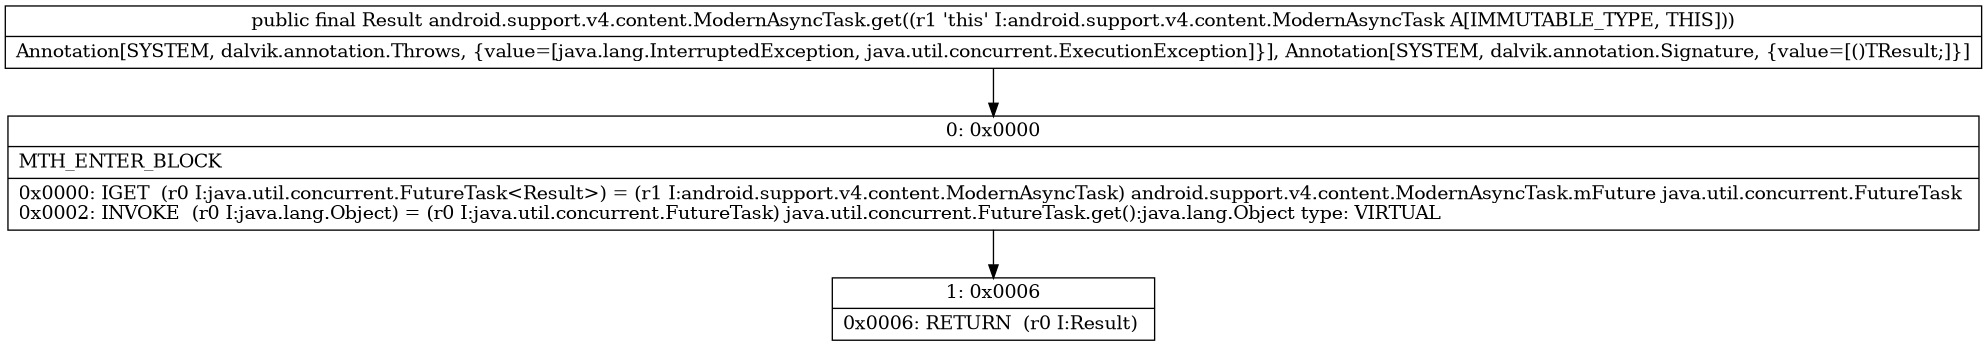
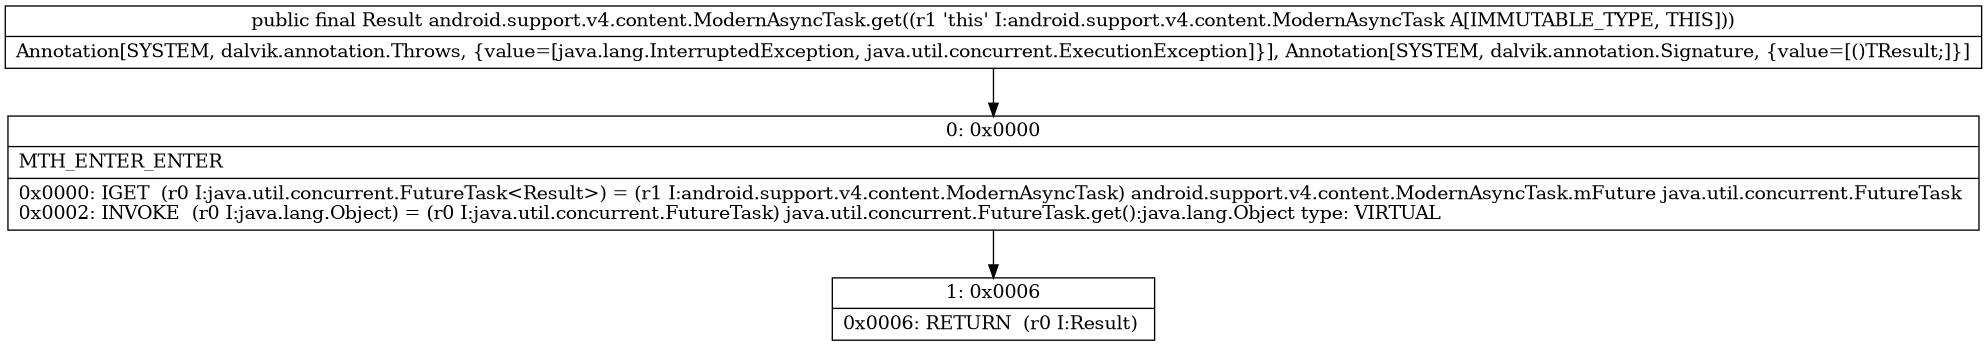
node "0: 0x0000": text "MTH_ENTER_BLOCK" -> "MTH_ENTER_ENTER"
